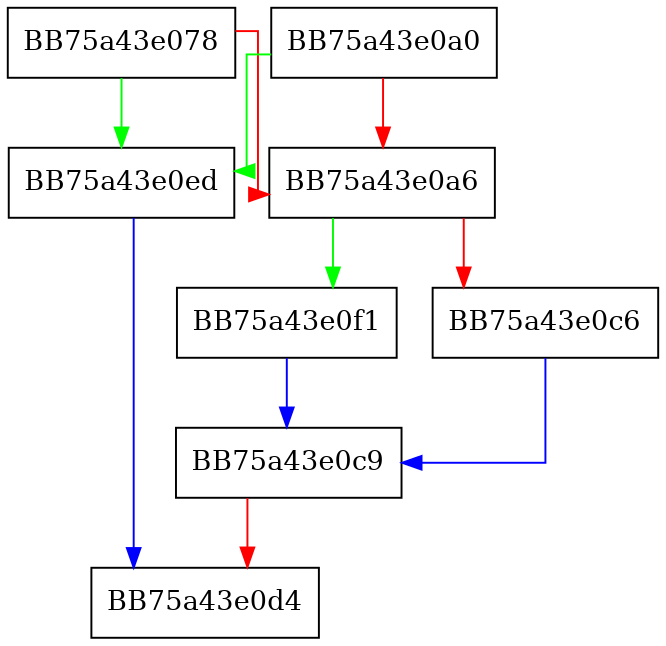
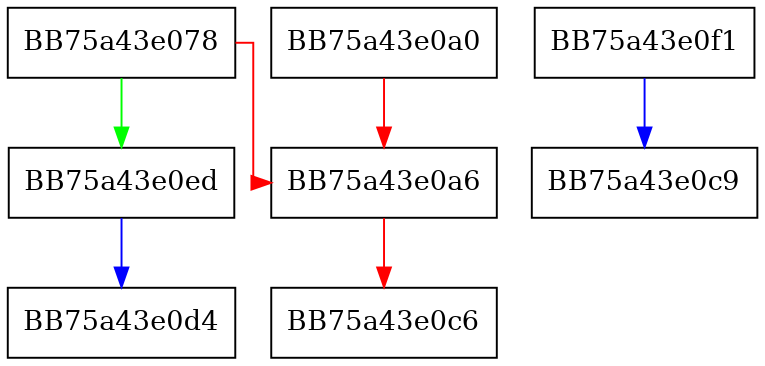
edge "BB75a43e0a0" -> "BB75a43e0ed": removed
edge "BB75a43e0a6" -> "BB75a43e0f1": removed
edge "BB75a43e0c6" -> "BB75a43e0c9": removed
edge "BB75a43e0c9" -> "BB75a43e0d4": removed
